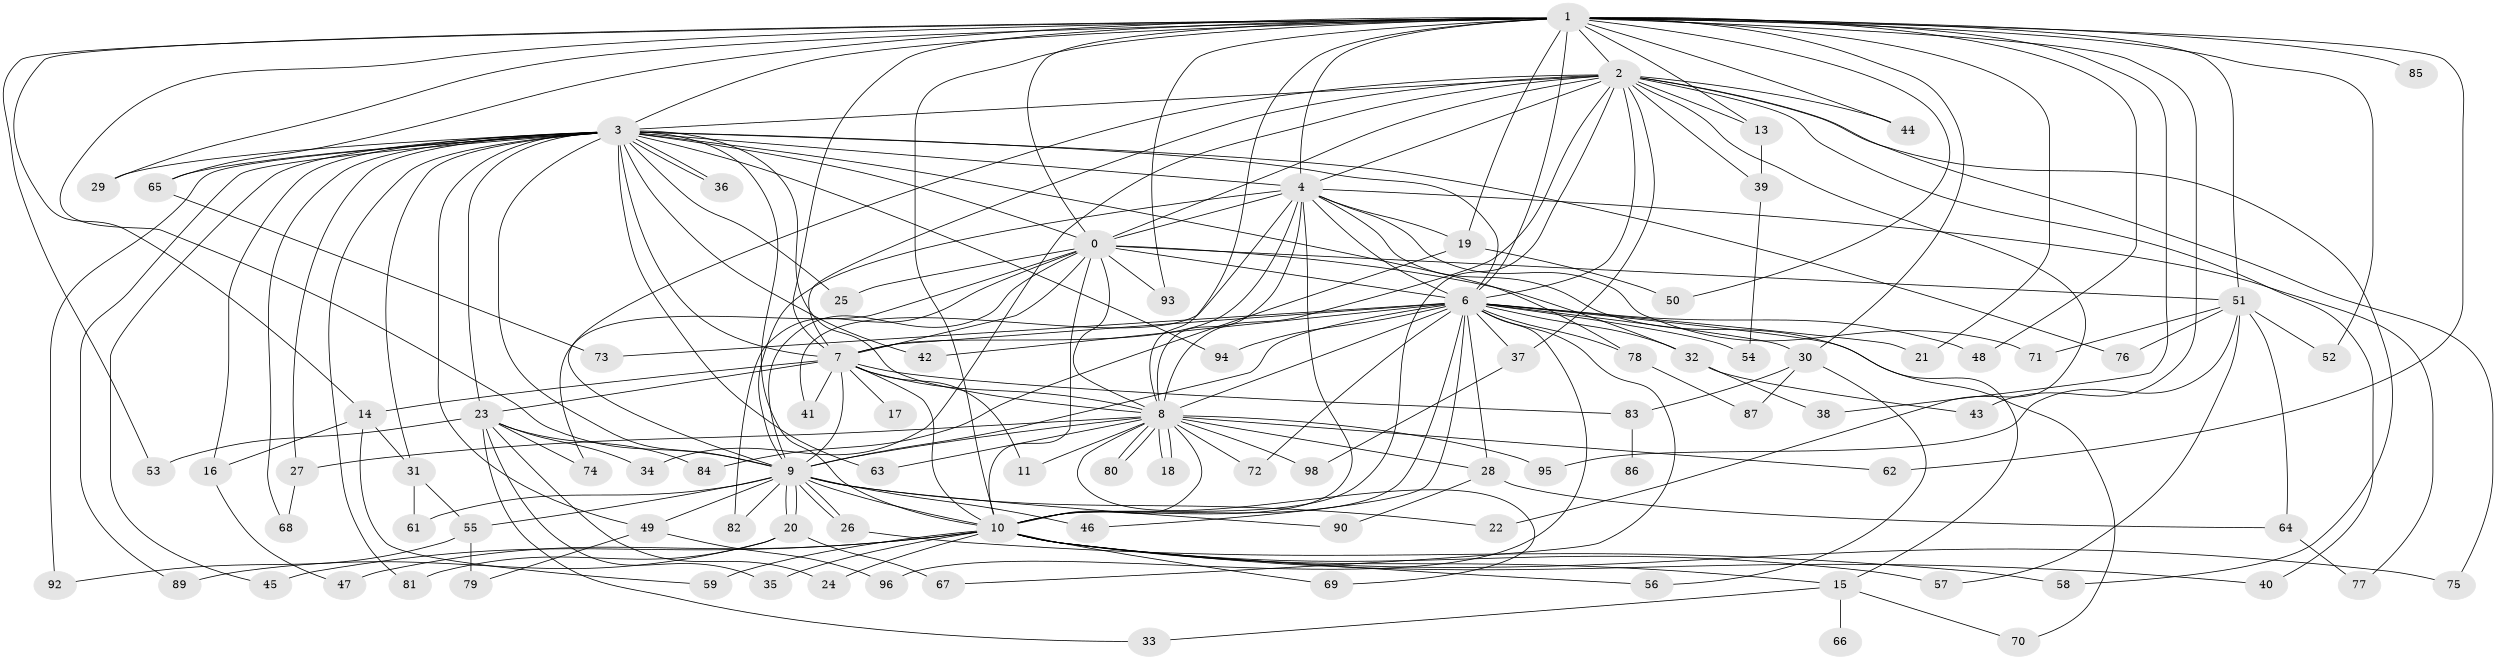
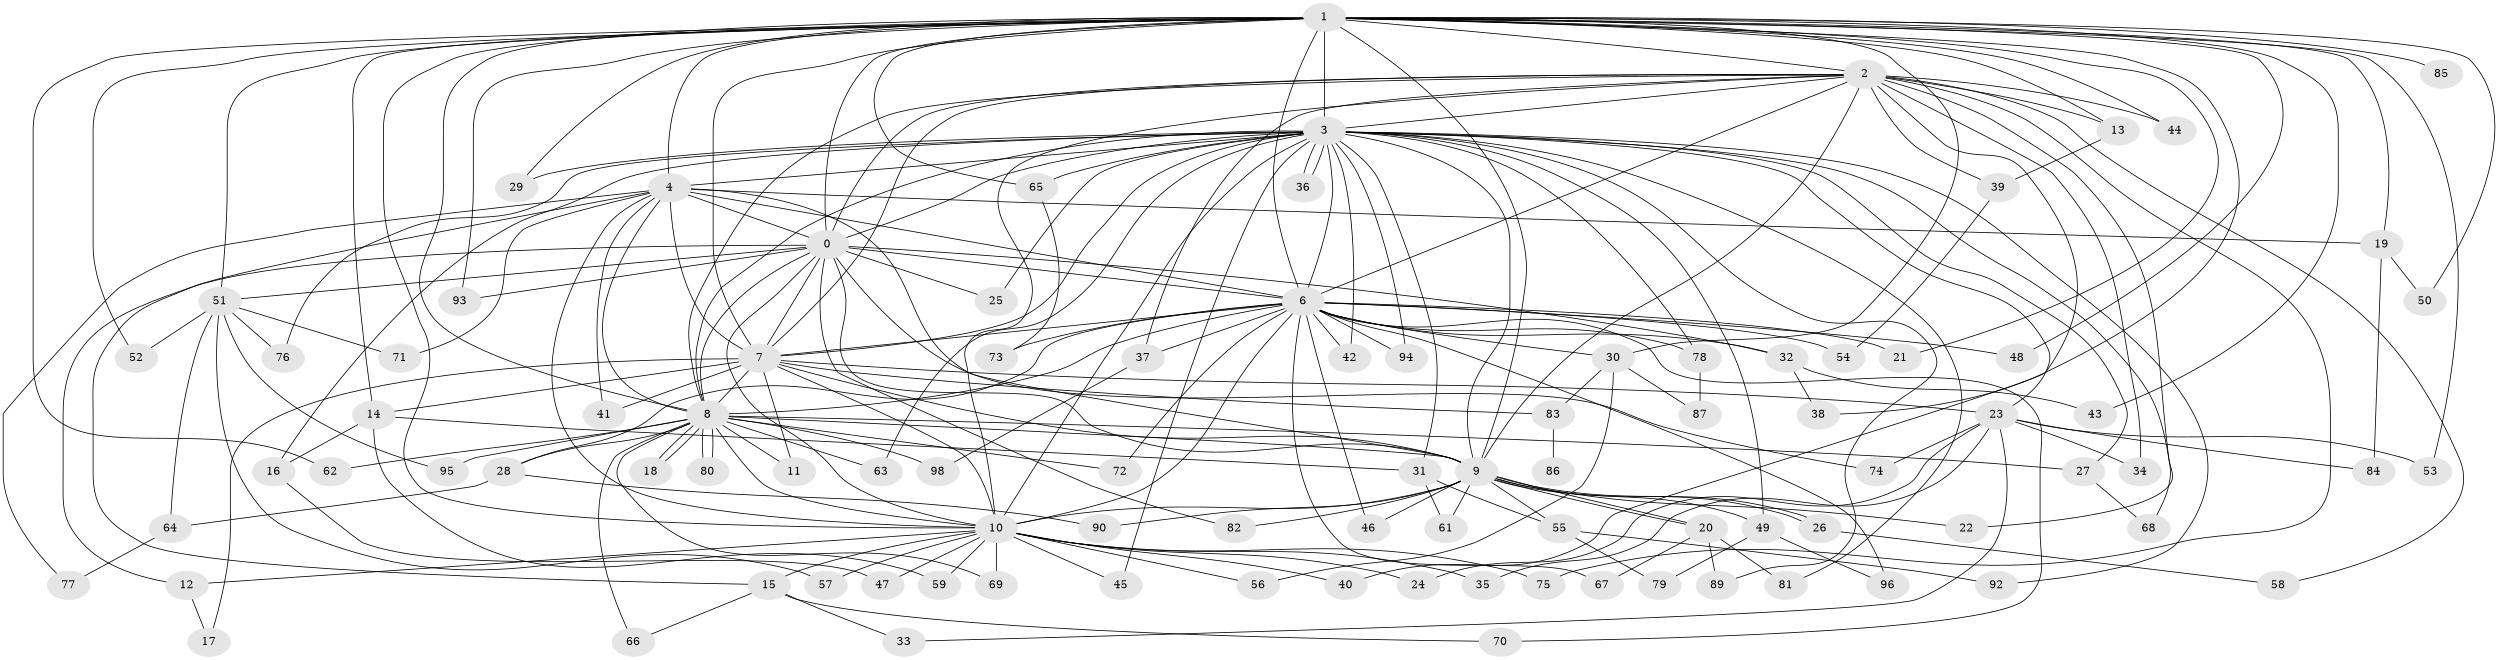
edge "2" -- "4": removed
edge "6" -- "9": removed
edge "8" -- "66": added
node "12": added
